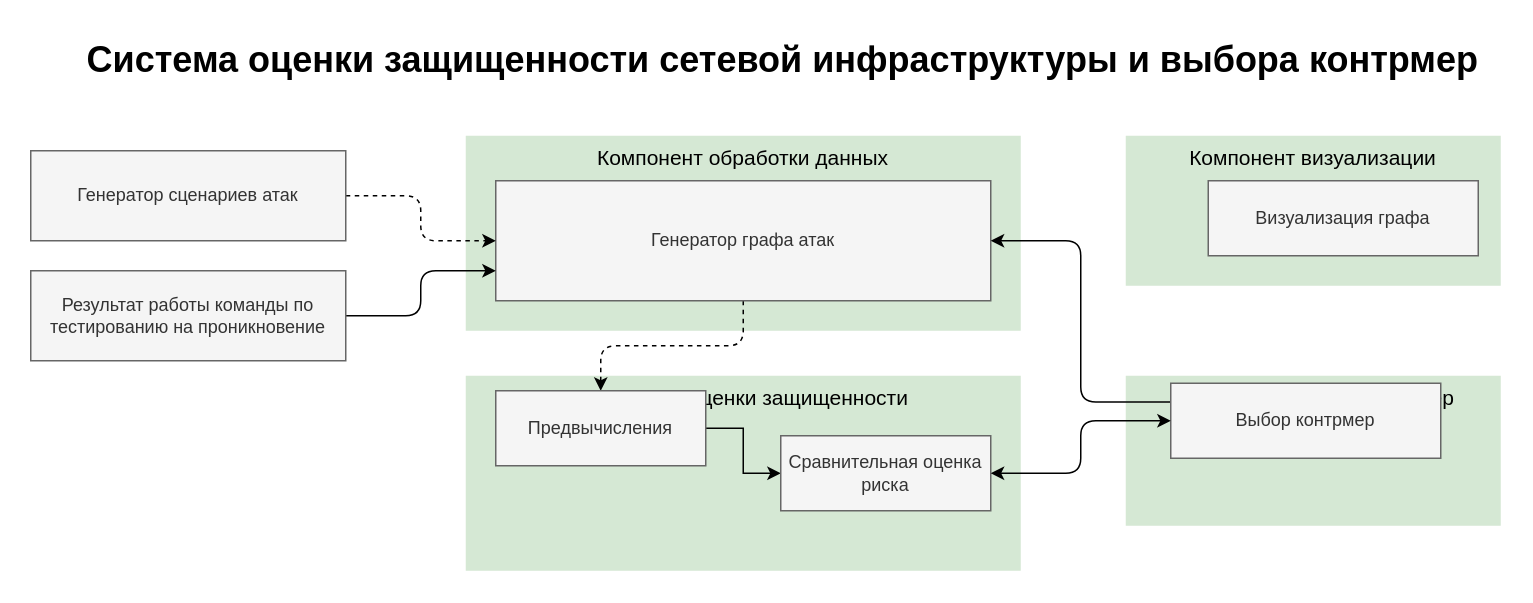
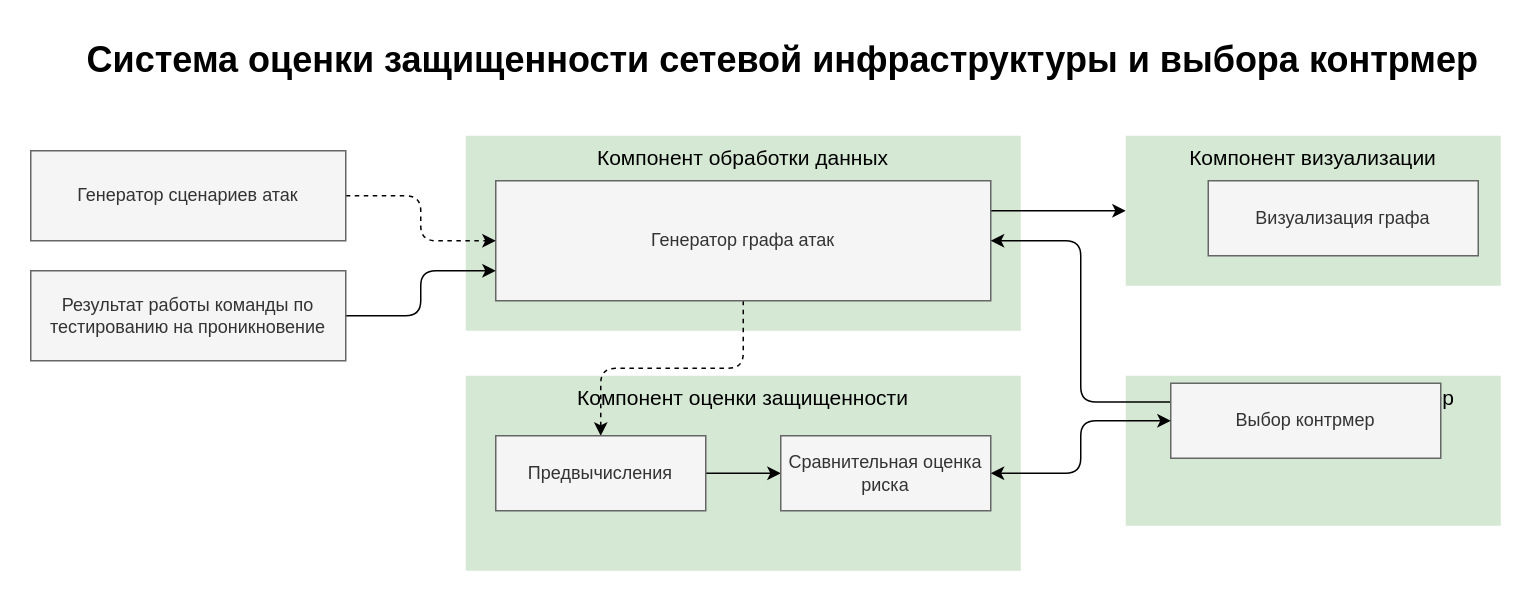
edge "Генератор графа атак" -> "Компонент визуализации": added
node "Предвычисления": moved (601, 428) -> (601, 473)
